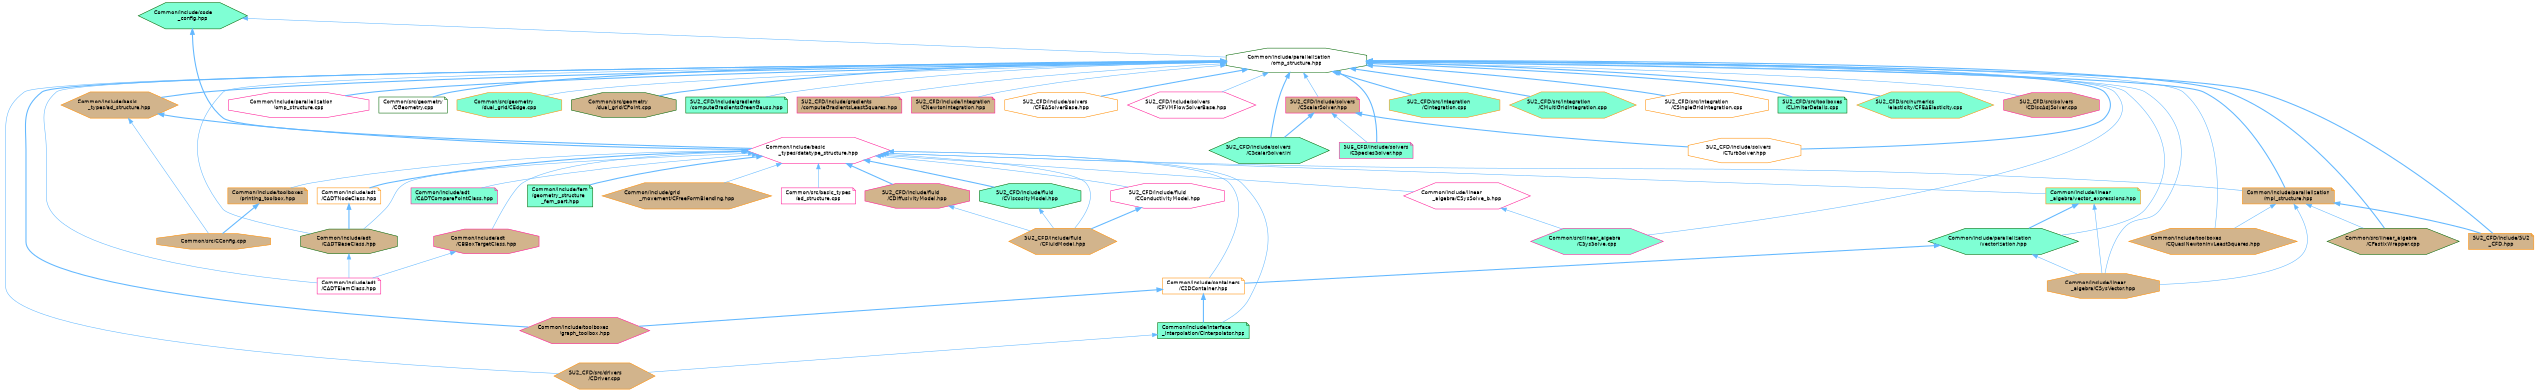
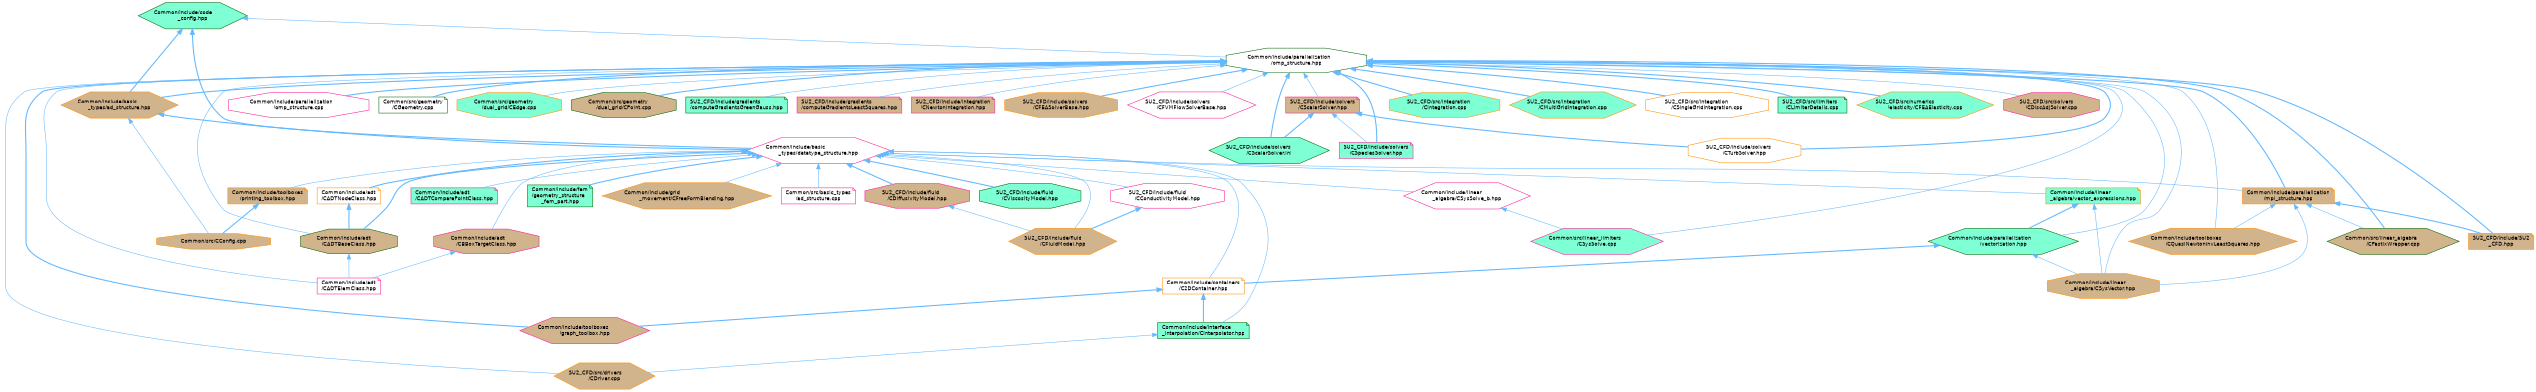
edge "Common/include/basic _types/ad_structure.hpp" -> "Common/include/code _config.hpp": added
node "SU2_CFD/include/solvers /CFEASolverBase.hpp": fillcolor white -> tan
node "SU2_CFD/src/toolboxes /CLimiterDetails.cpp": label "SU2_CFD/src/toolboxes /CLimiterDetails.cpp" -> "SU2_CFD/src/limiters /CLimiterDetails.cpp"
node "SU5_CFD/include/solvers /CSpeciesSolver.hpp": label "SU5_CFD/include/solvers /CSpeciesSolver.hpp" -> "SU2_CFD/include/solvers /CSpeciesSolver.hpp"
edge "Common/include/adt /CADTBaseClass.hpp" -> "Common/include/basic _types/datatype_structure.hpp": style solid -> bold
edge "SU2_CFD/include/fluid /CFluidModel.hpp" -> "SU2_CFD/include/fluid /CViscosityModel.hpp": removed
node "Common/src/linear_algebra /CSysSolve.cpp": label "Common/src/linear_algebra /CSysSolve.cpp" -> "Common/src/linear_limiters /CSysSolve.cpp"
